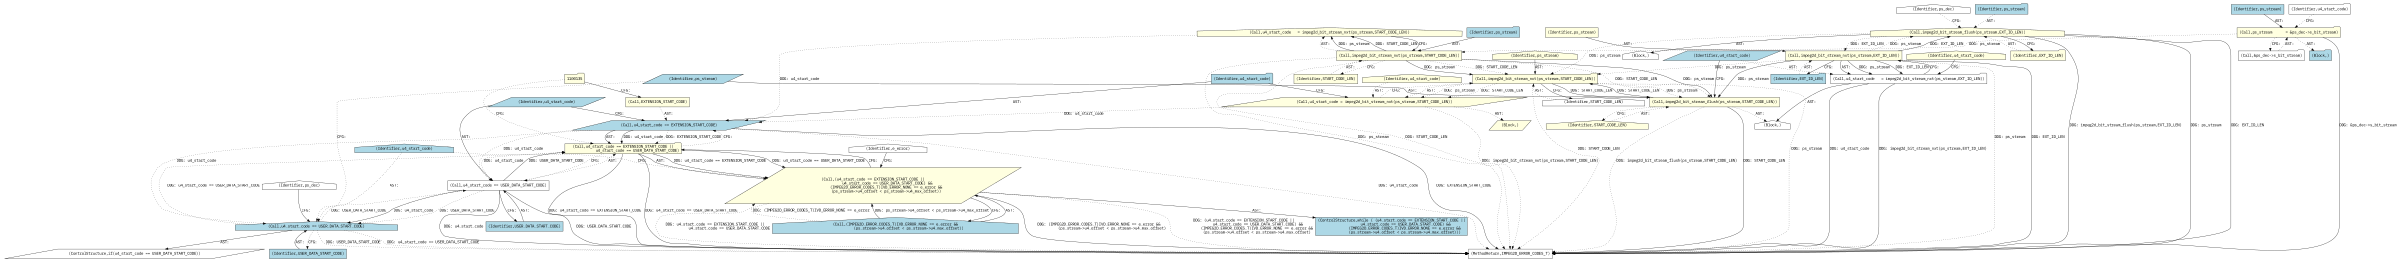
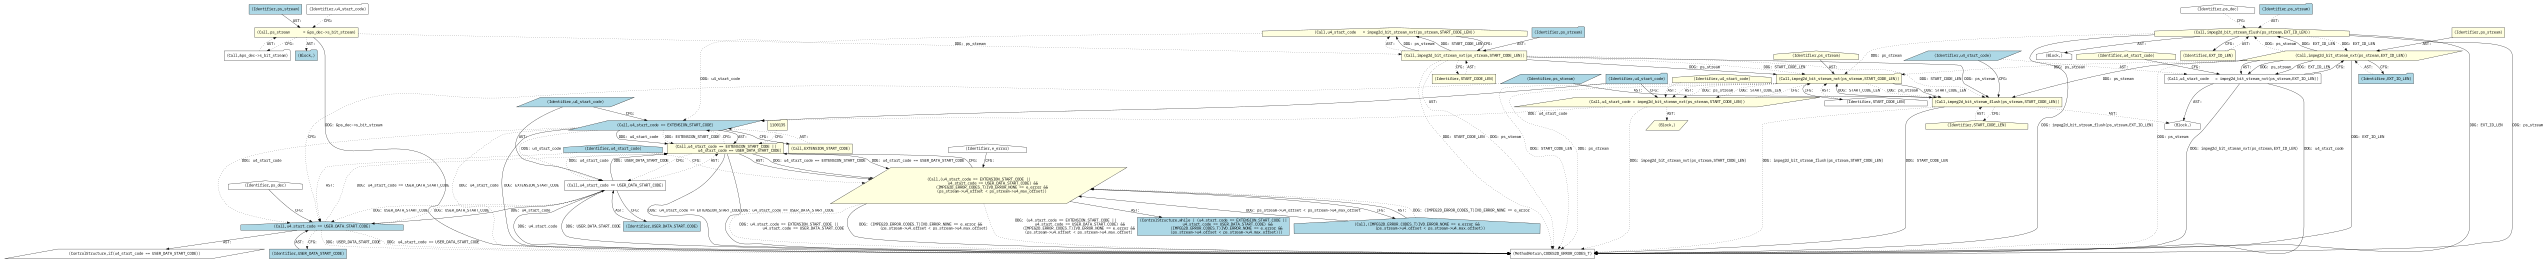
node "(Call,ps_stream      = &ps_dec->s_bit_stream)": shape folder -> box
node "(Call,impeg2d_bit_stream_nxt(ps_stream,EXT_ID_LEN))": shape box -> parallelogram
edge "1100135" -> "(Call,EXTENSION_START_CODE)": now "(Call,u4_start_code == EXTENSION_START_CODE)" -> "(Call,EXTENSION_START_CODE)"
node "(MethodReturn,IMPEG2D_ERROR_CODES_T)": label "(MethodReturn,IMPEG2D_ERROR_CODES_T)" -> "(MethodReturn,CODES2D_ERROR_CODES_T)"
